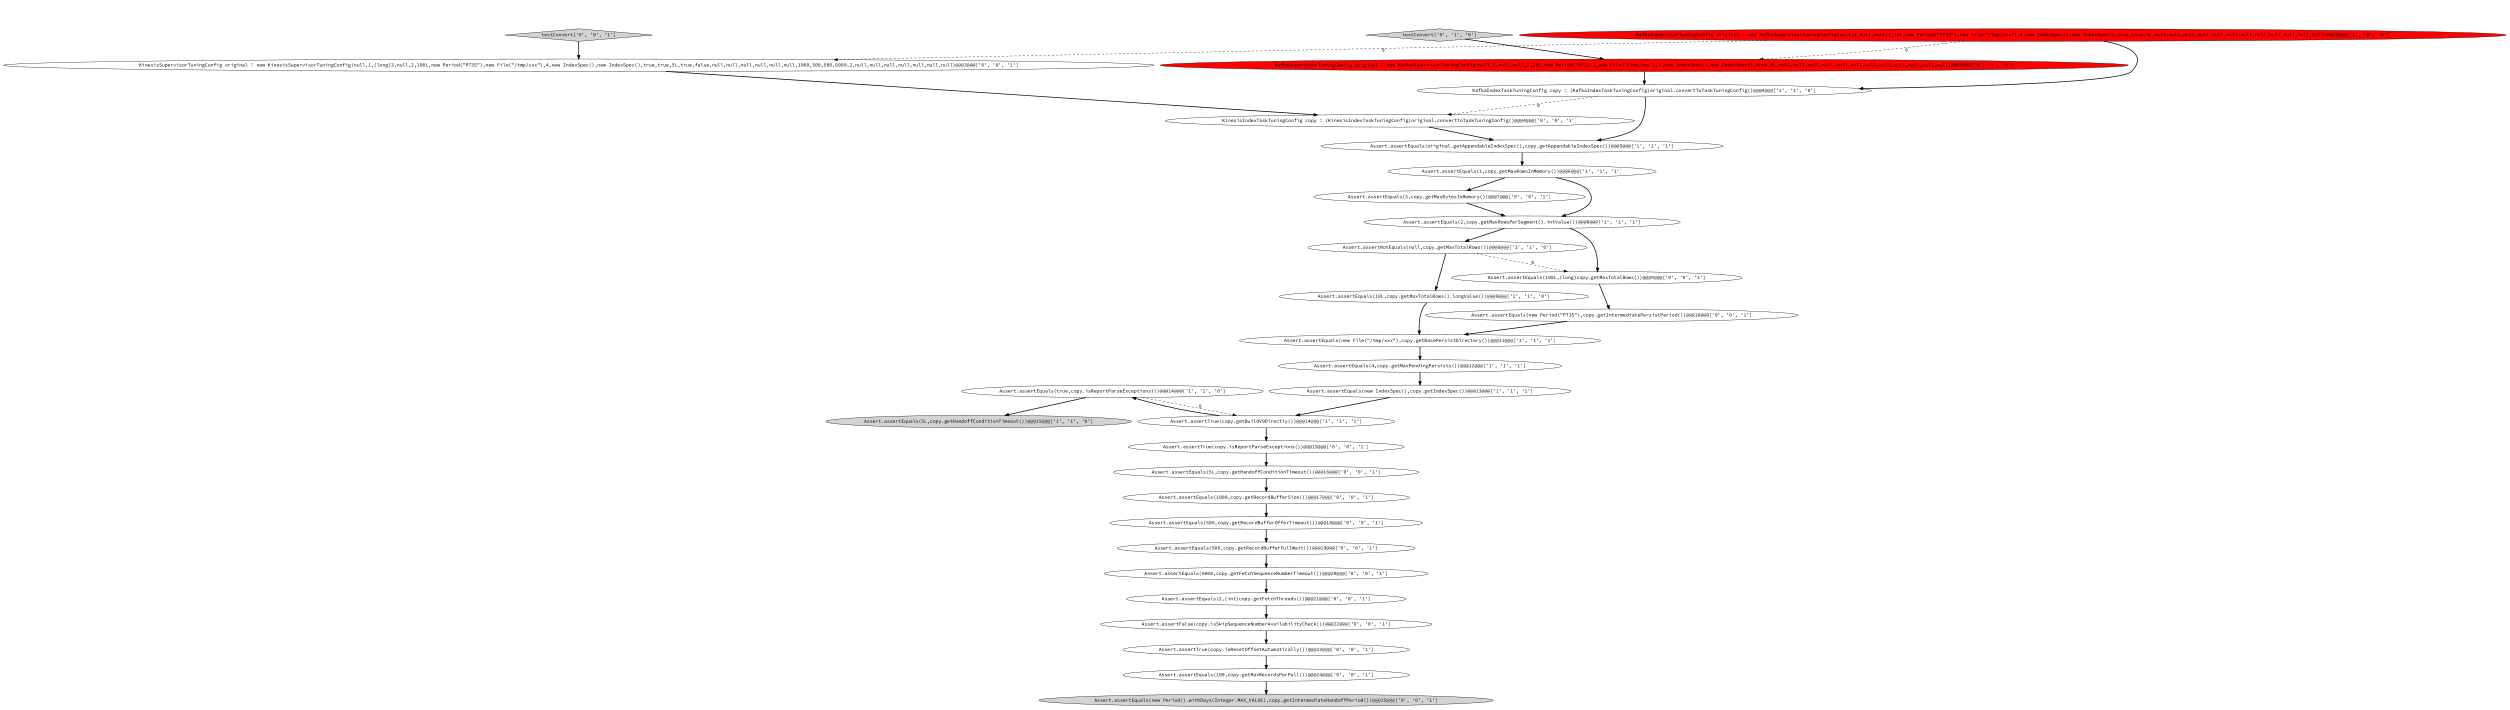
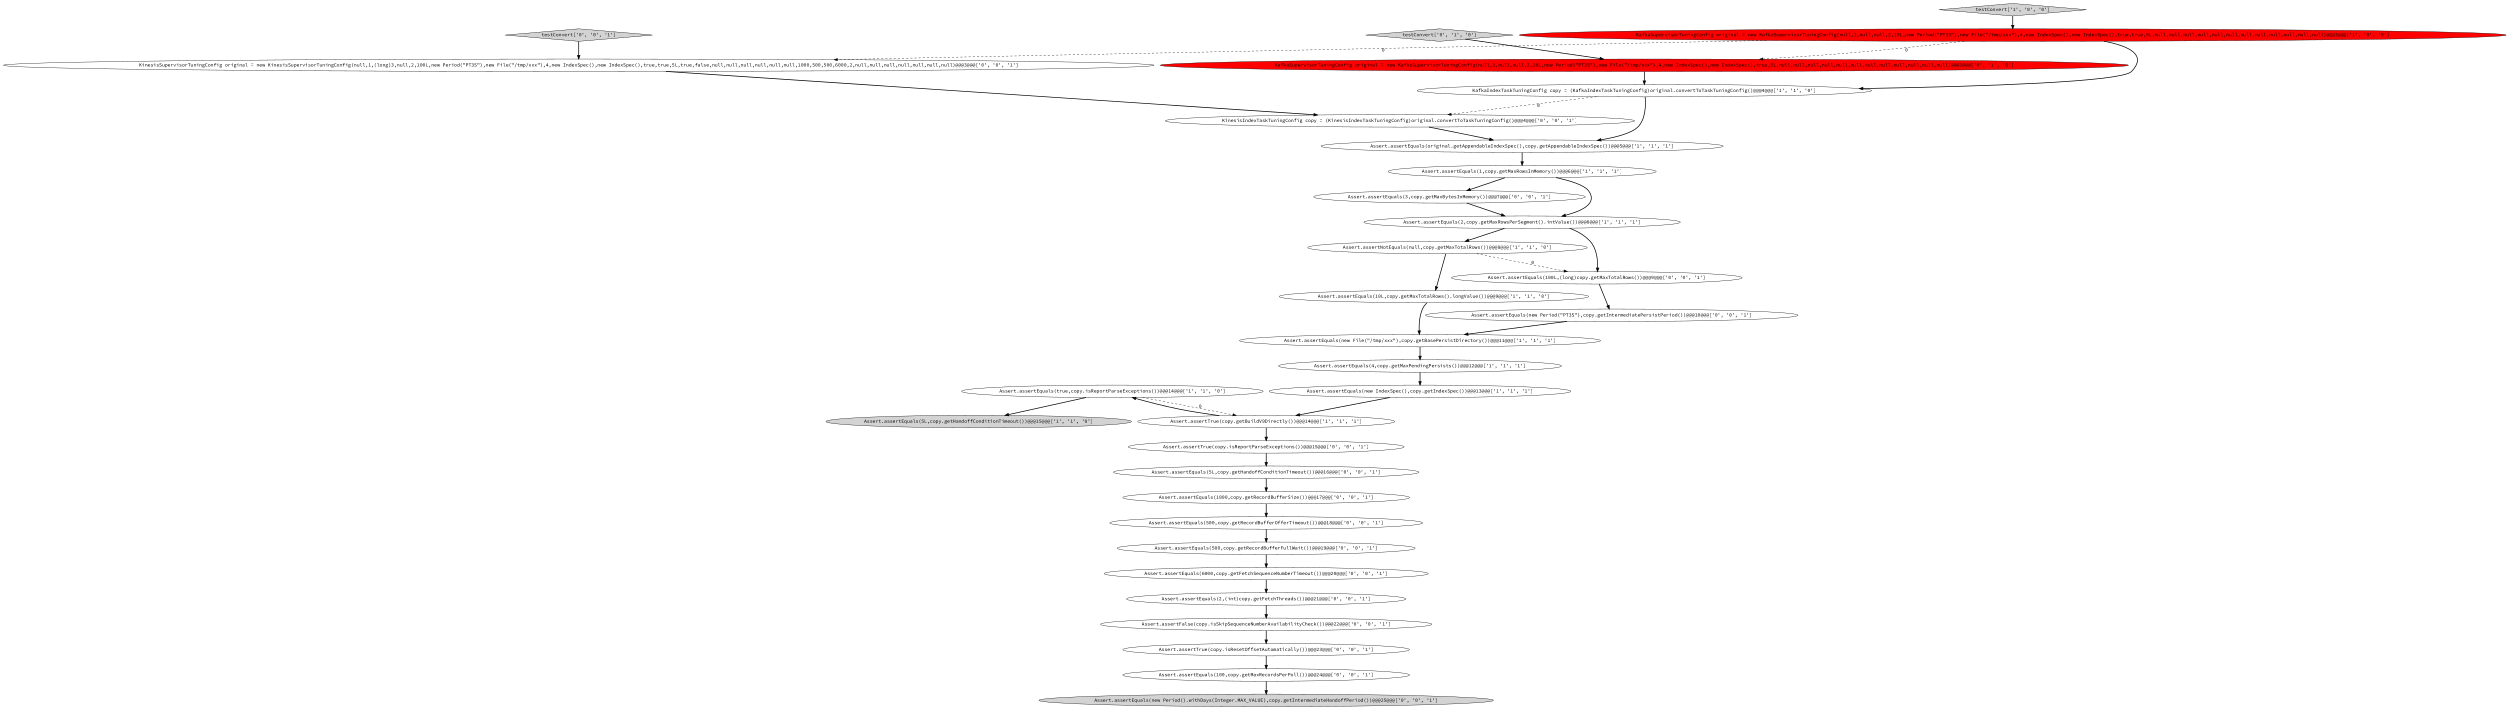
node "testConvert['1', '0', '0']": added
